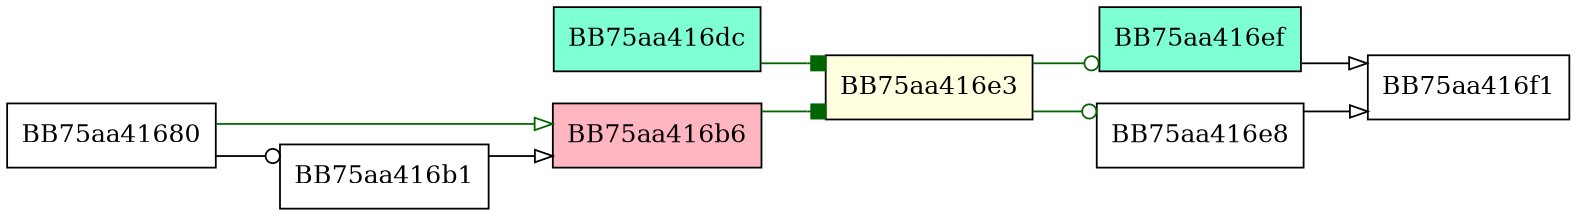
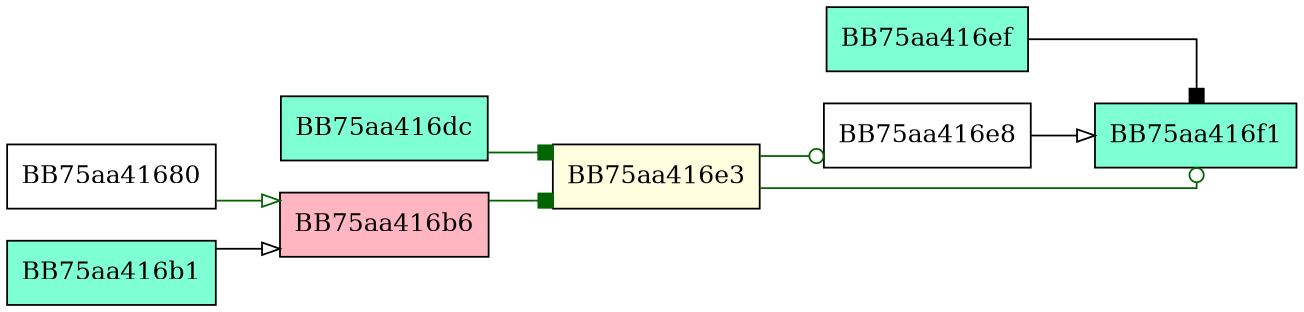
edge "BB75aa416e3" -> "BB75aa416ef": now "BB75aa416e3" -> "BB75aa416f1"
edge "BB75aa416ef" -> "BB75aa416f1": arrowhead onormal -> box
node "BB75aa416f1": fillcolor white -> aquamarine
edge "BB75aa41680" -> "BB75aa416b1": removed
node "BB75aa416b1": fillcolor white -> aquamarine
